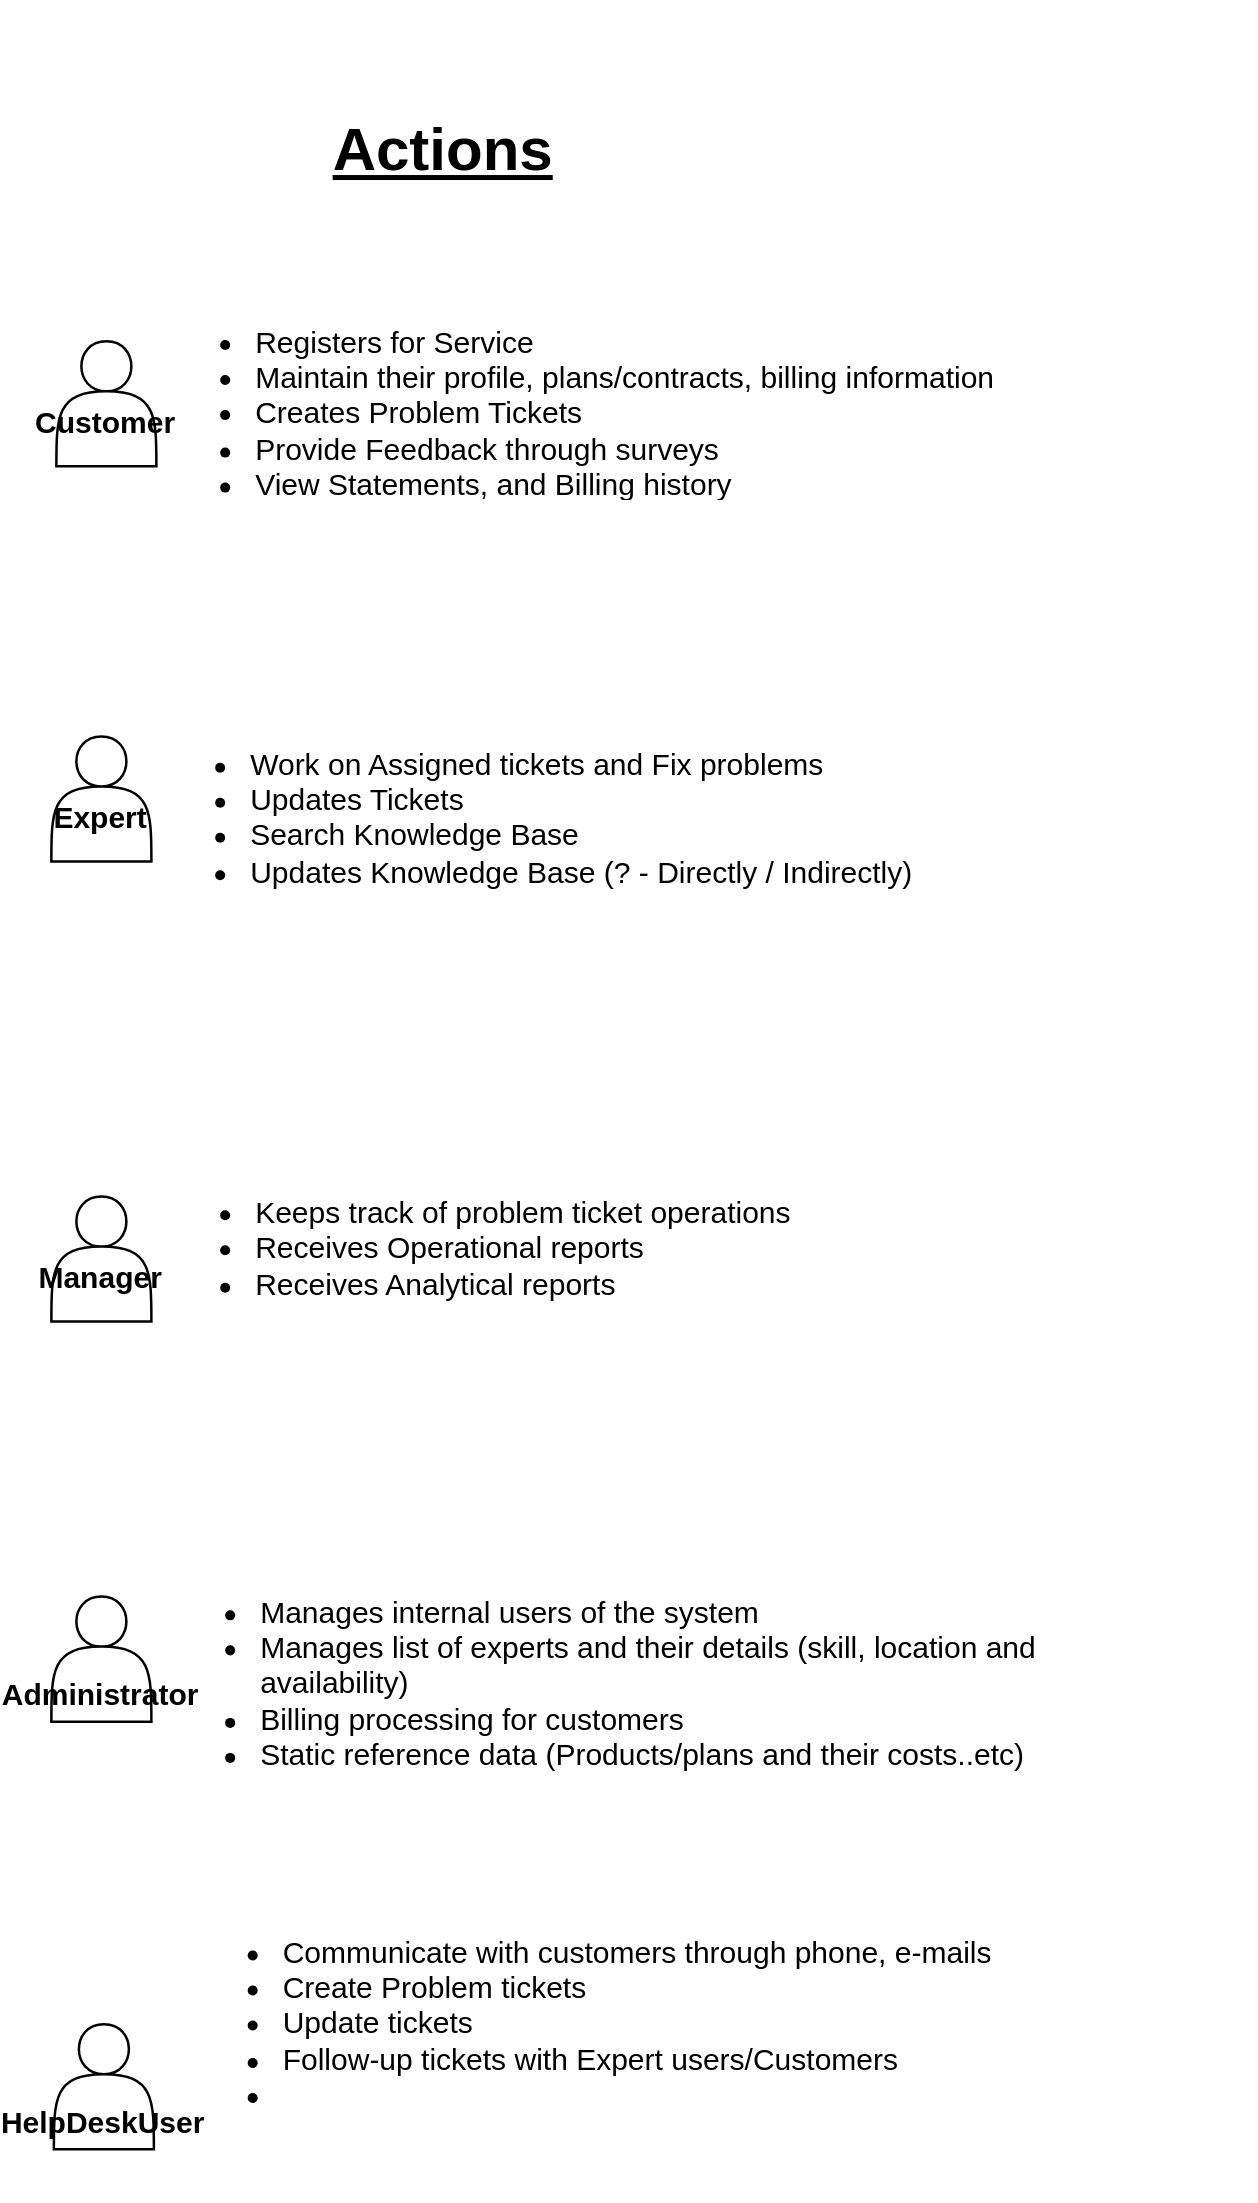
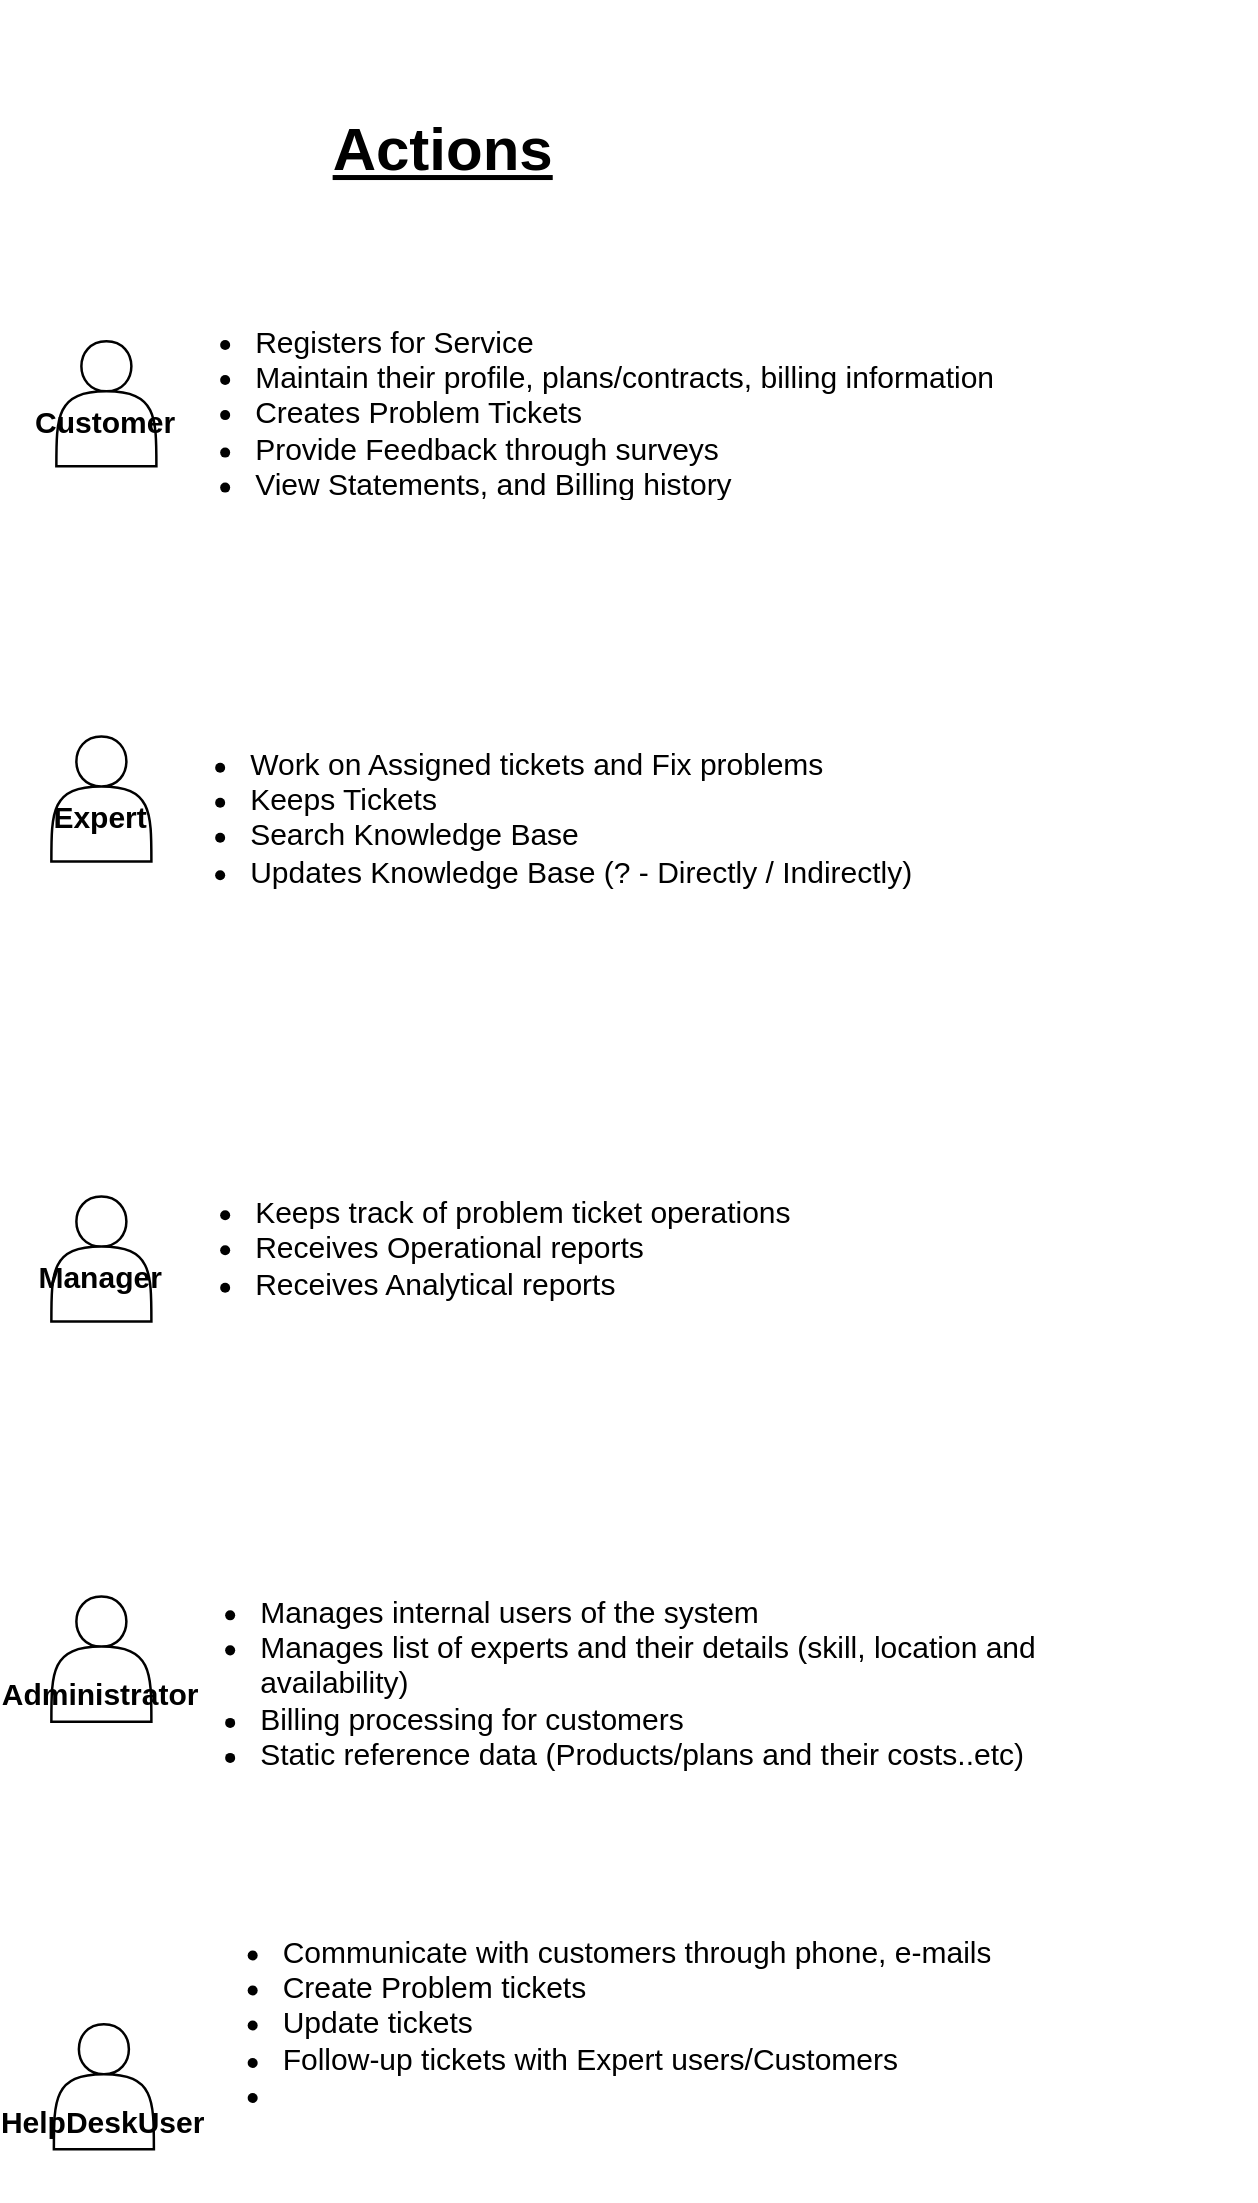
node "Work on Assigned tickets and Fix problems Updates Tickets Search Knowledge Base Updates Knowledge Base (? - Directly / Indirectly)": label "Work on Assigned tickets and Fix problems Updates Tickets Search Knowledge Base Updates Knowledge Base (? - Directly / Indirectly)" -> "Work on Assigned tickets and Fix problems Keeps Tickets Search Knowledge Base Updates Knowledge Base (? - Directly / Indirectly)"
